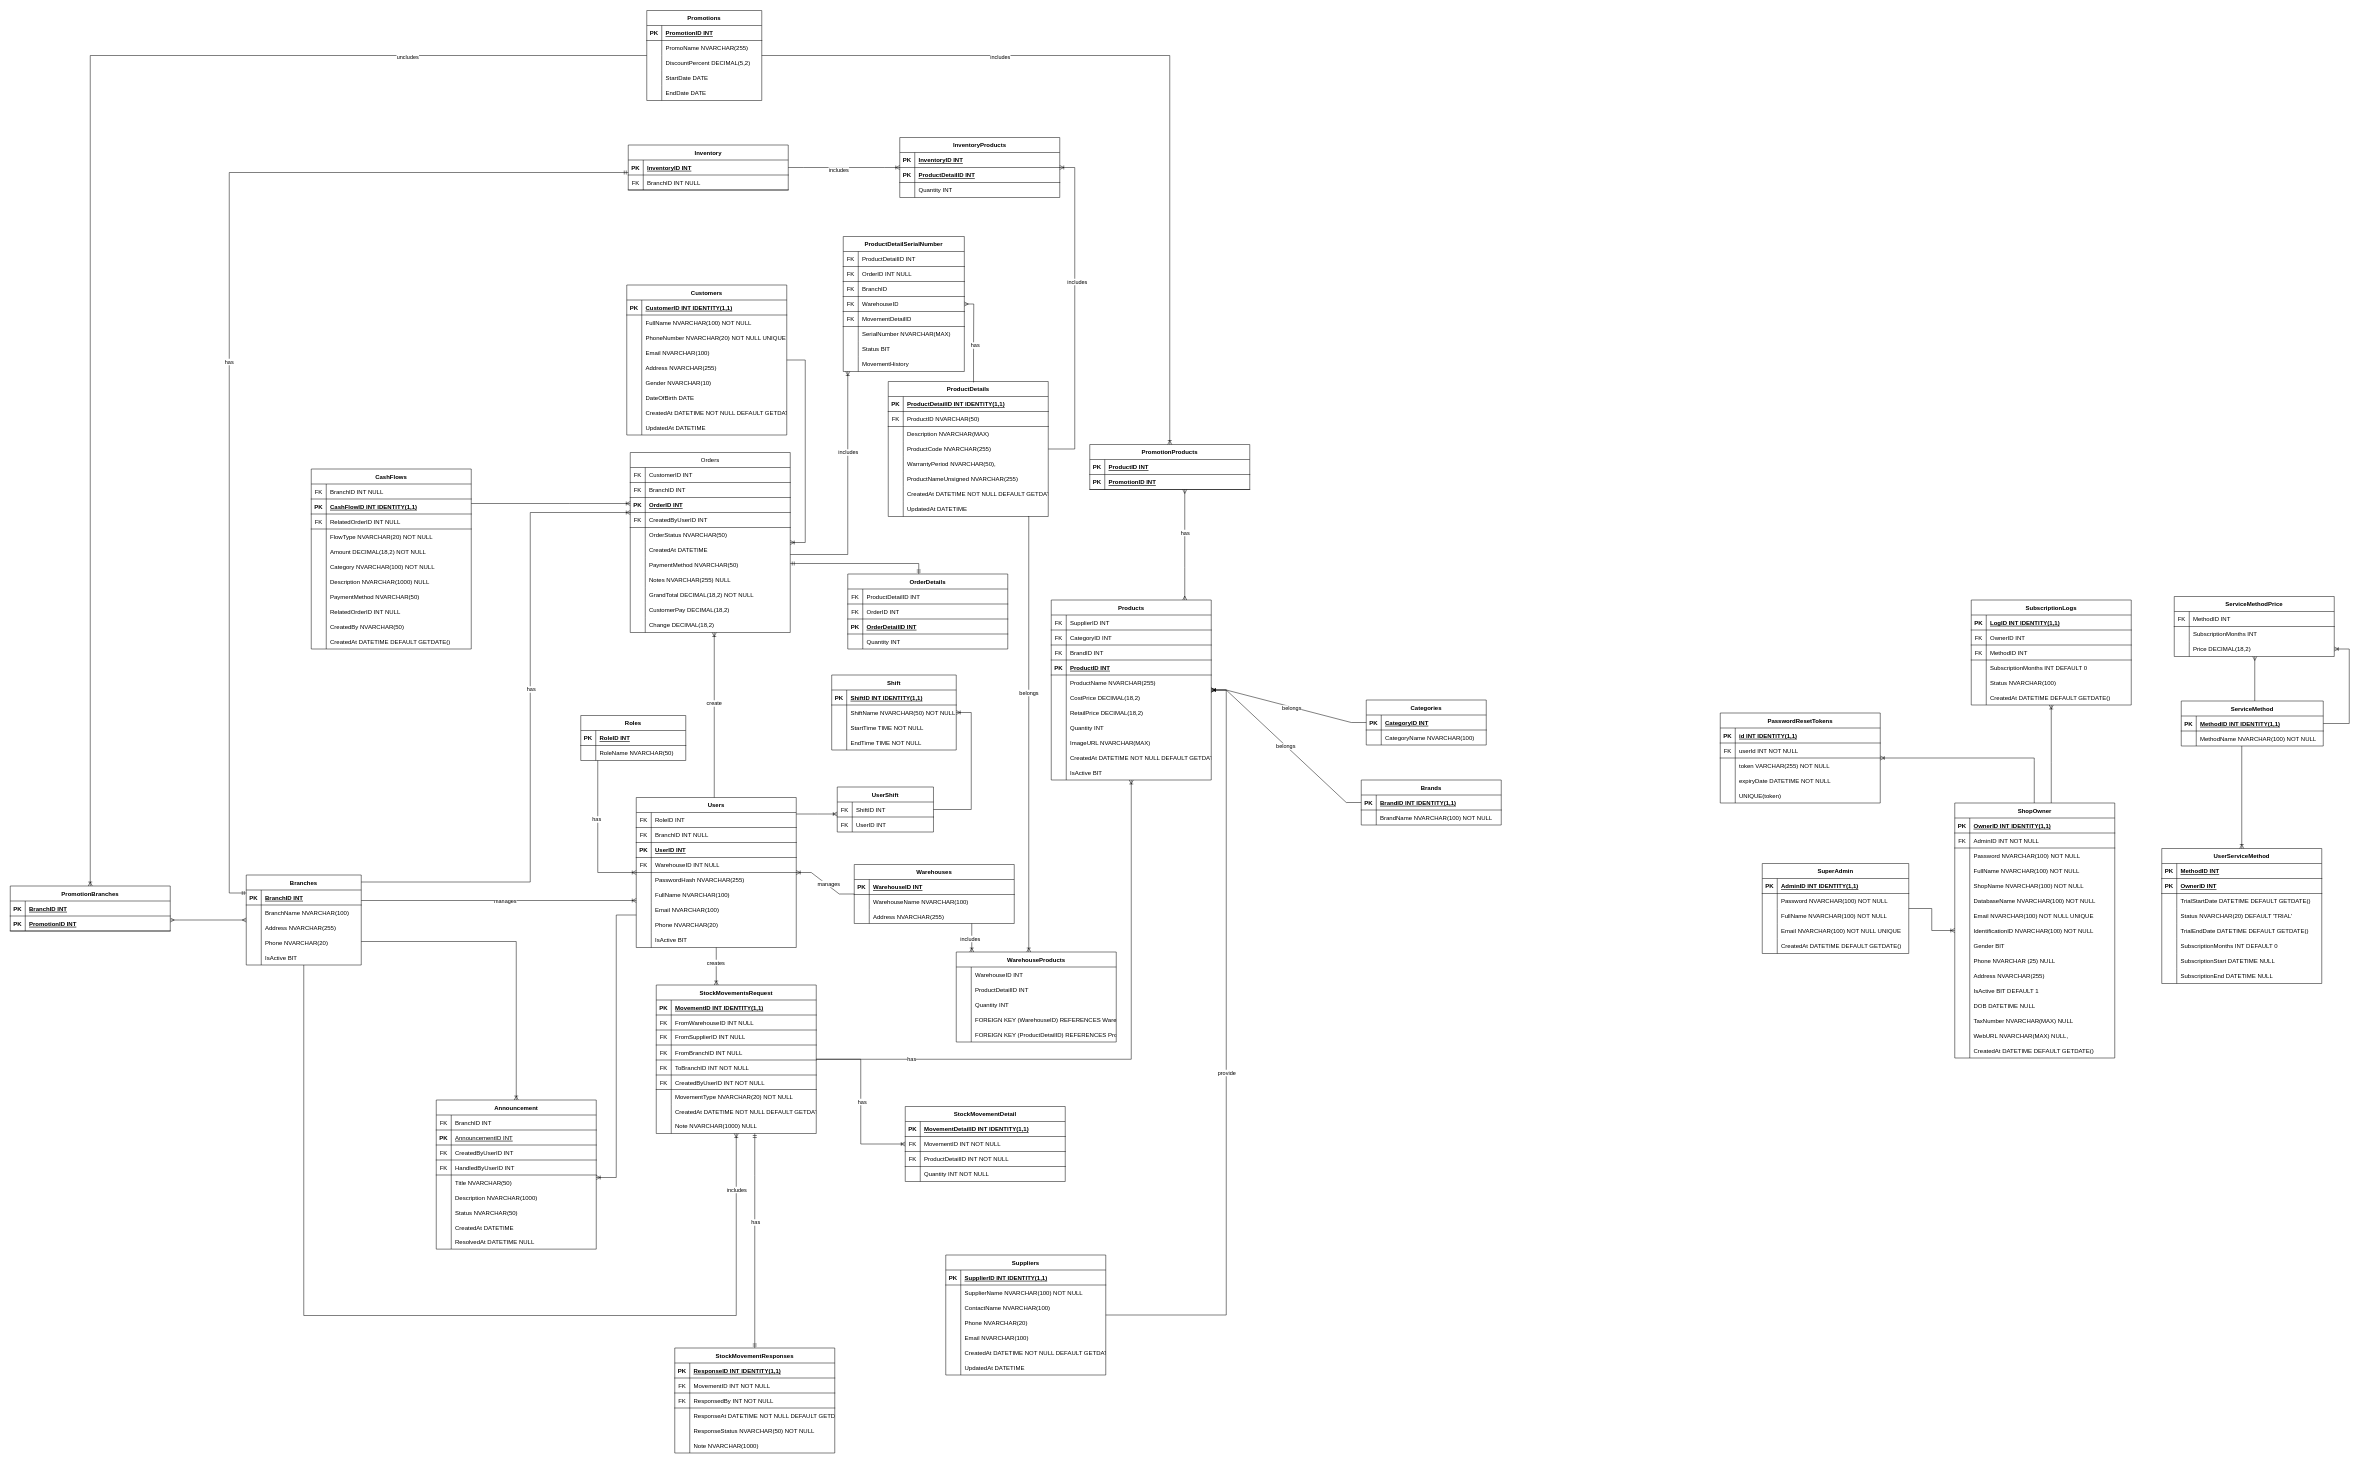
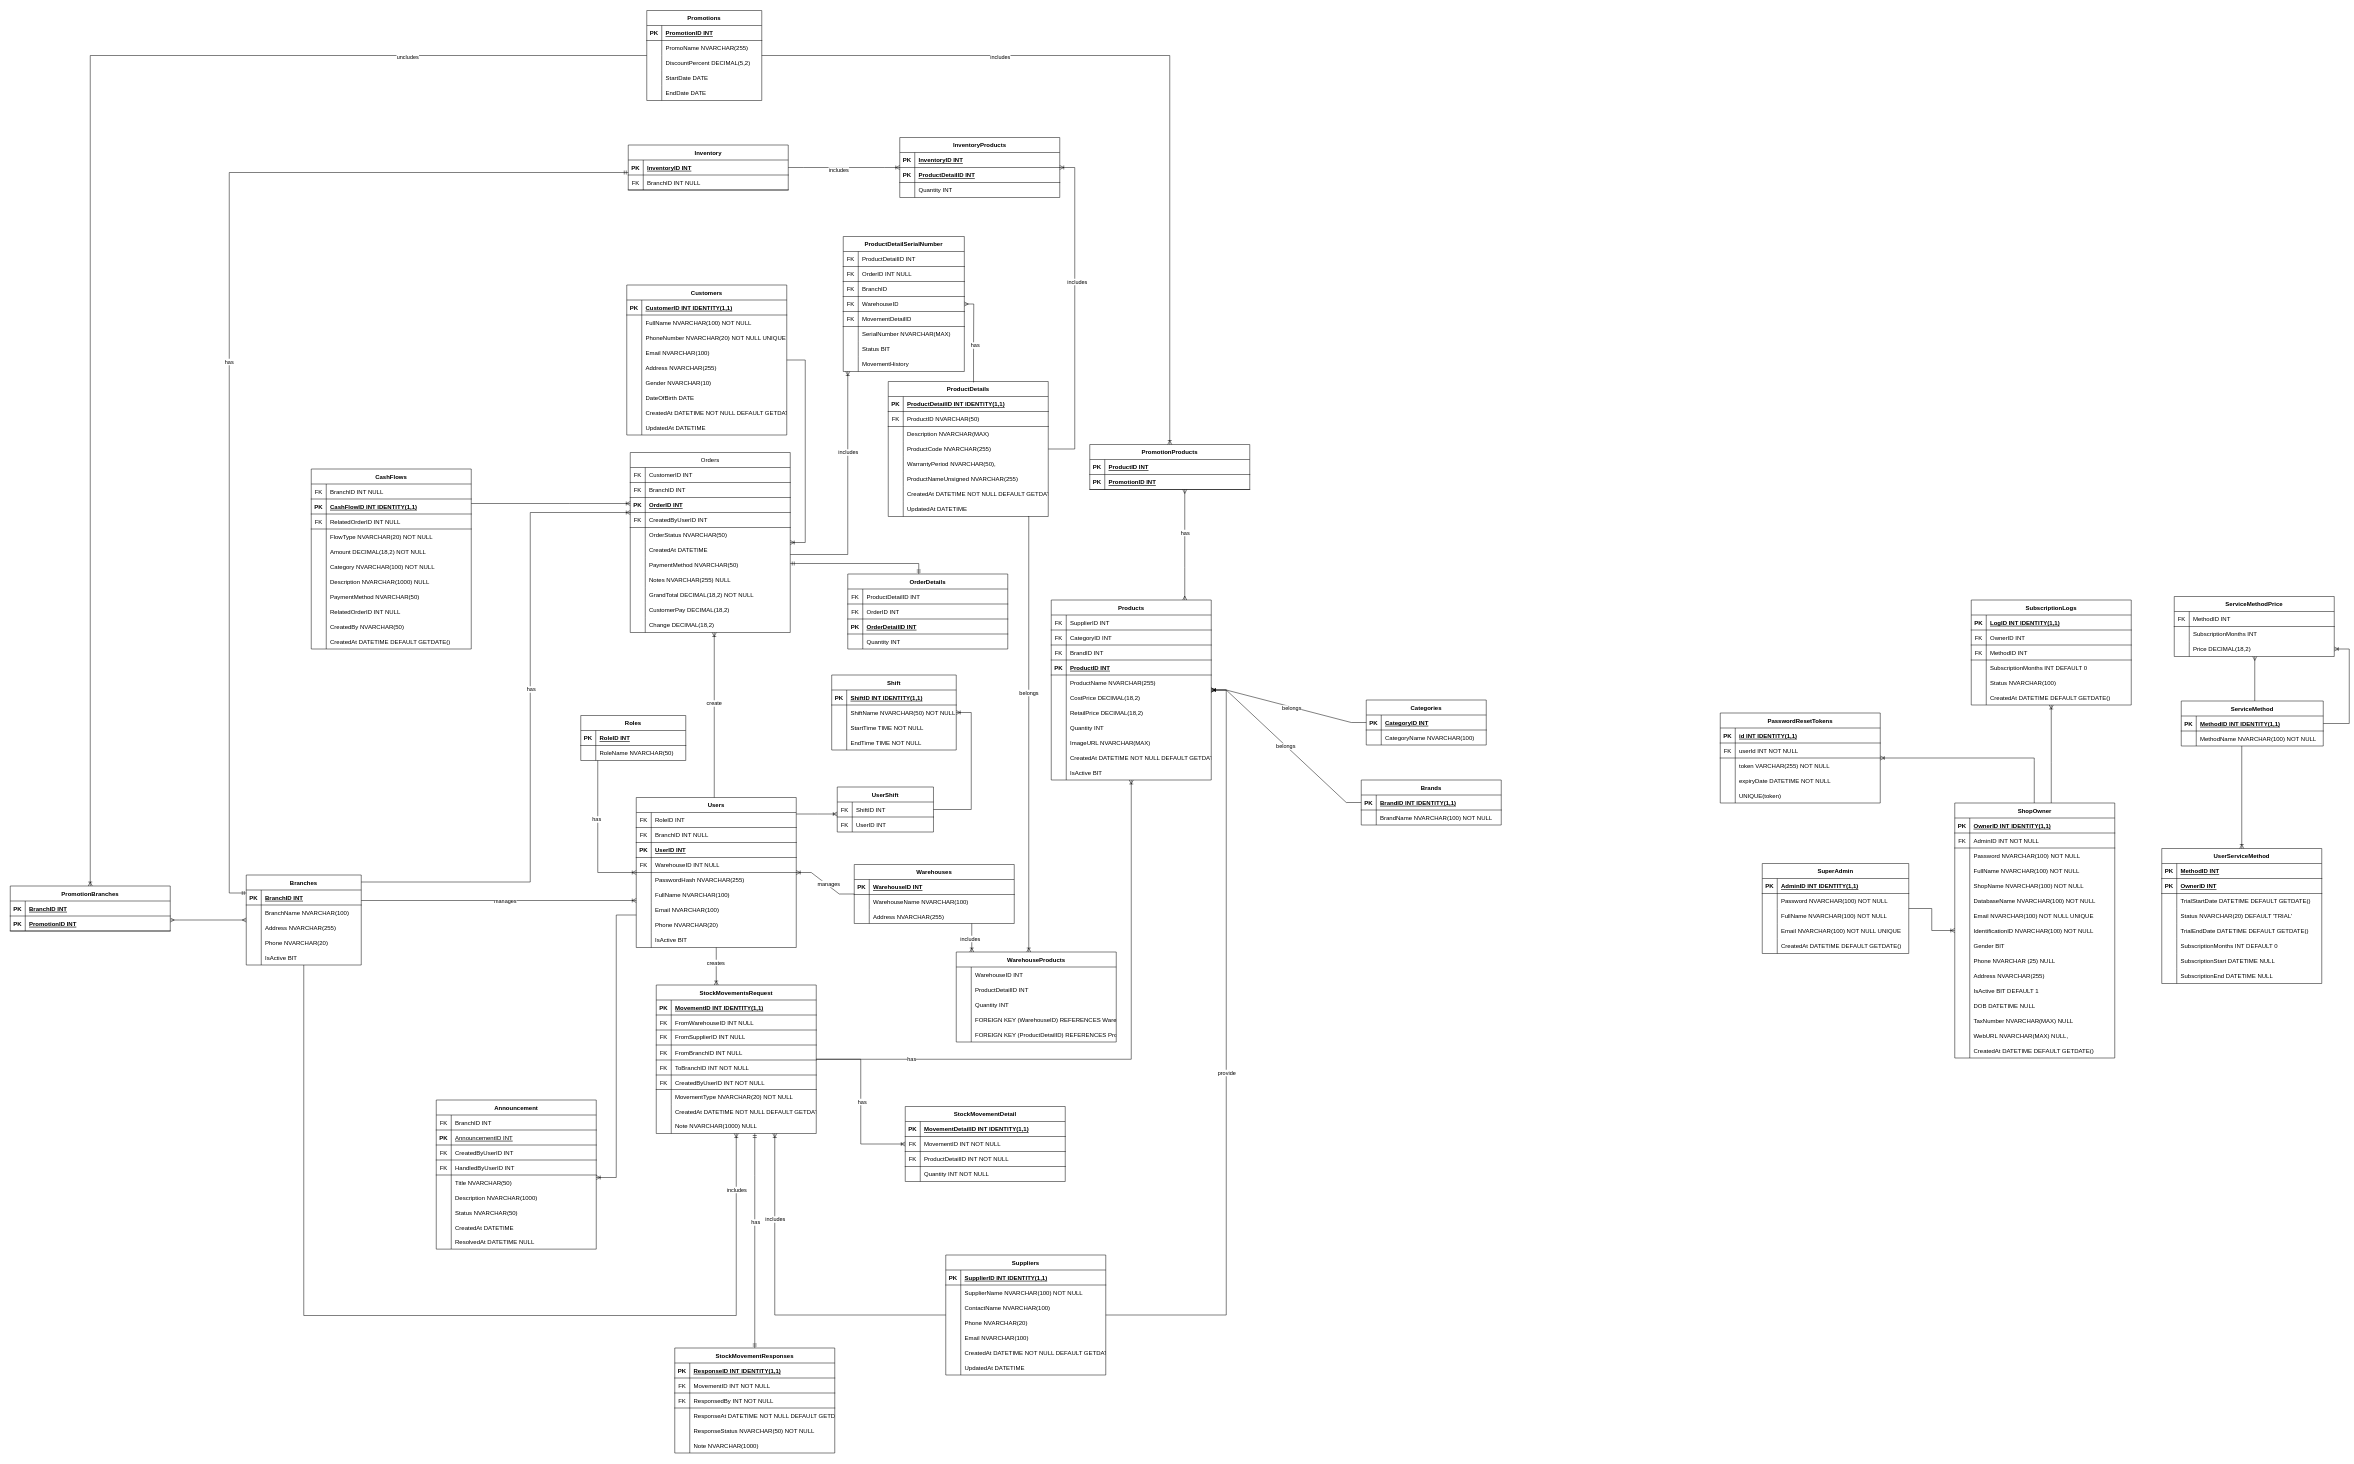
edge "Branches" -> "Announcement": removed
edge "Suppliers" -> "StockMovementsRequest": added, label "includes"
